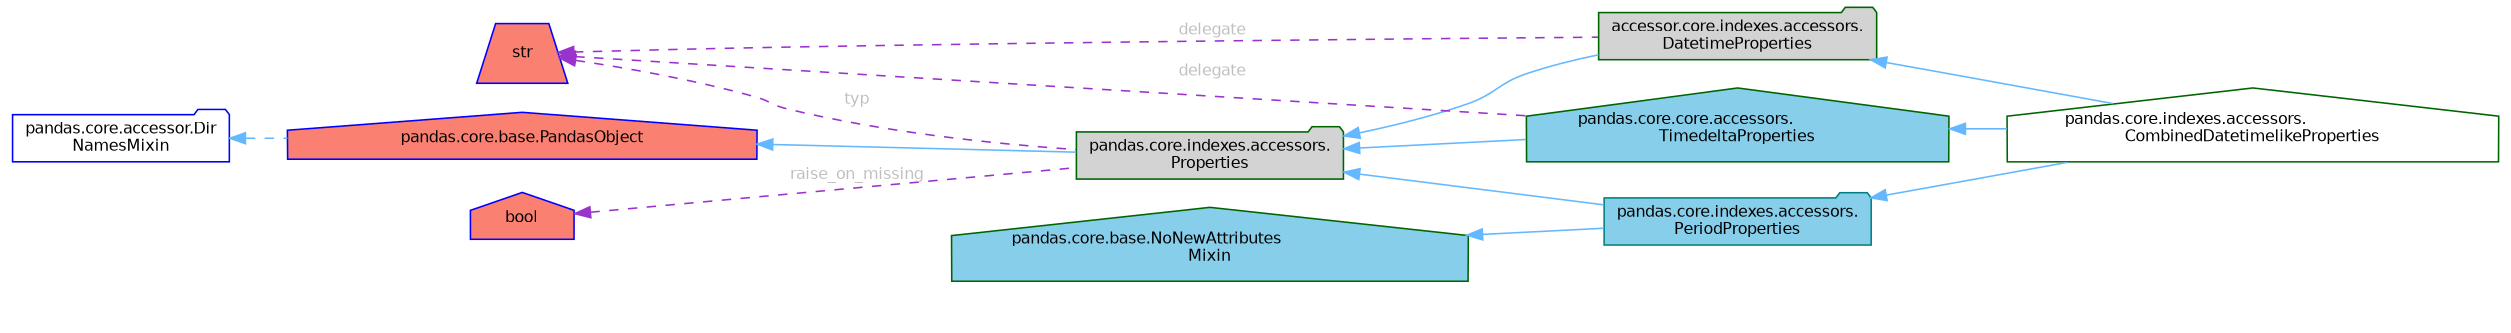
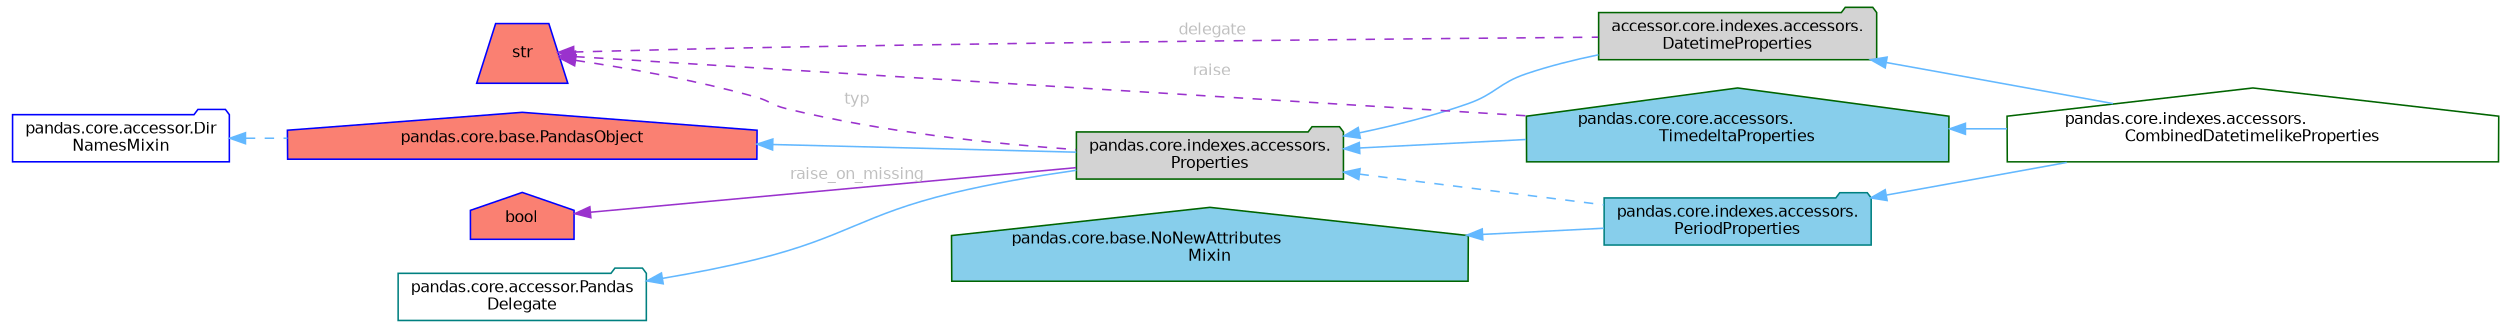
edge "pandas.core.core.accessors. TimedeltaProperties" -> "str": label " delegate" -> " raise"
edge "pandas.core.indexes.accessors. PeriodProperties" -> "pandas.core.indexes.accessors. Properties": style solid -> dashed
edge "pandas.core.indexes.accessors. Properties" -> "bool": style dashed -> solid
node "pandas.core.accessor.Pandas Delegate": added
